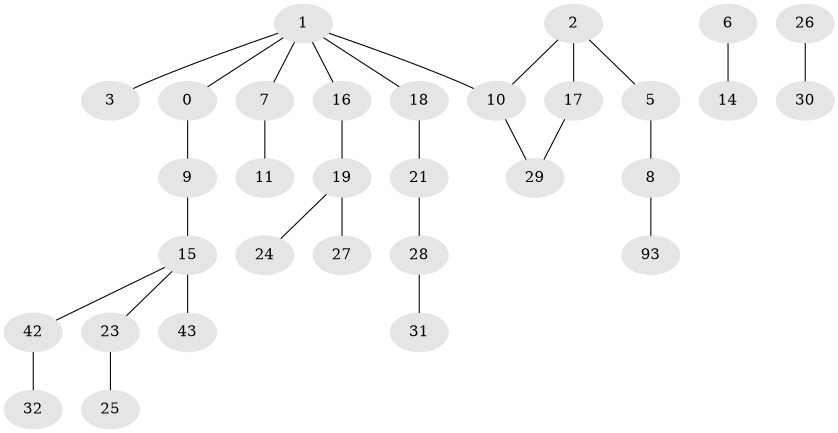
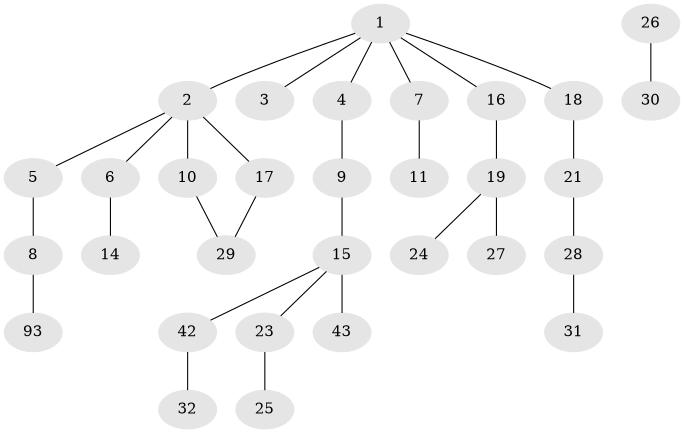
edge "1" -- "10": now "1" -- "2"
node "0": label "0" -> "4"
edge "2" -- "6": added
